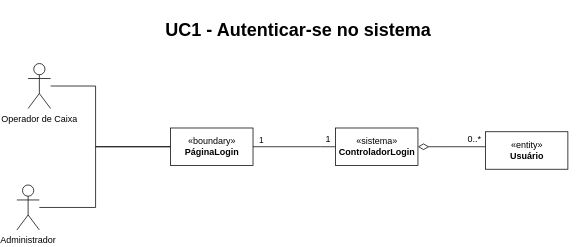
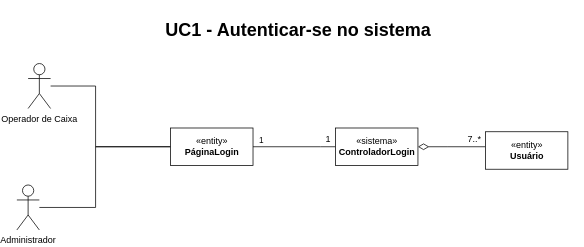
node "0..*": label "0..*" -> "7..*"
node "«boundary» PáginaLogin": label "«boundary» PáginaLogin" -> "«entity» PáginaLogin"
